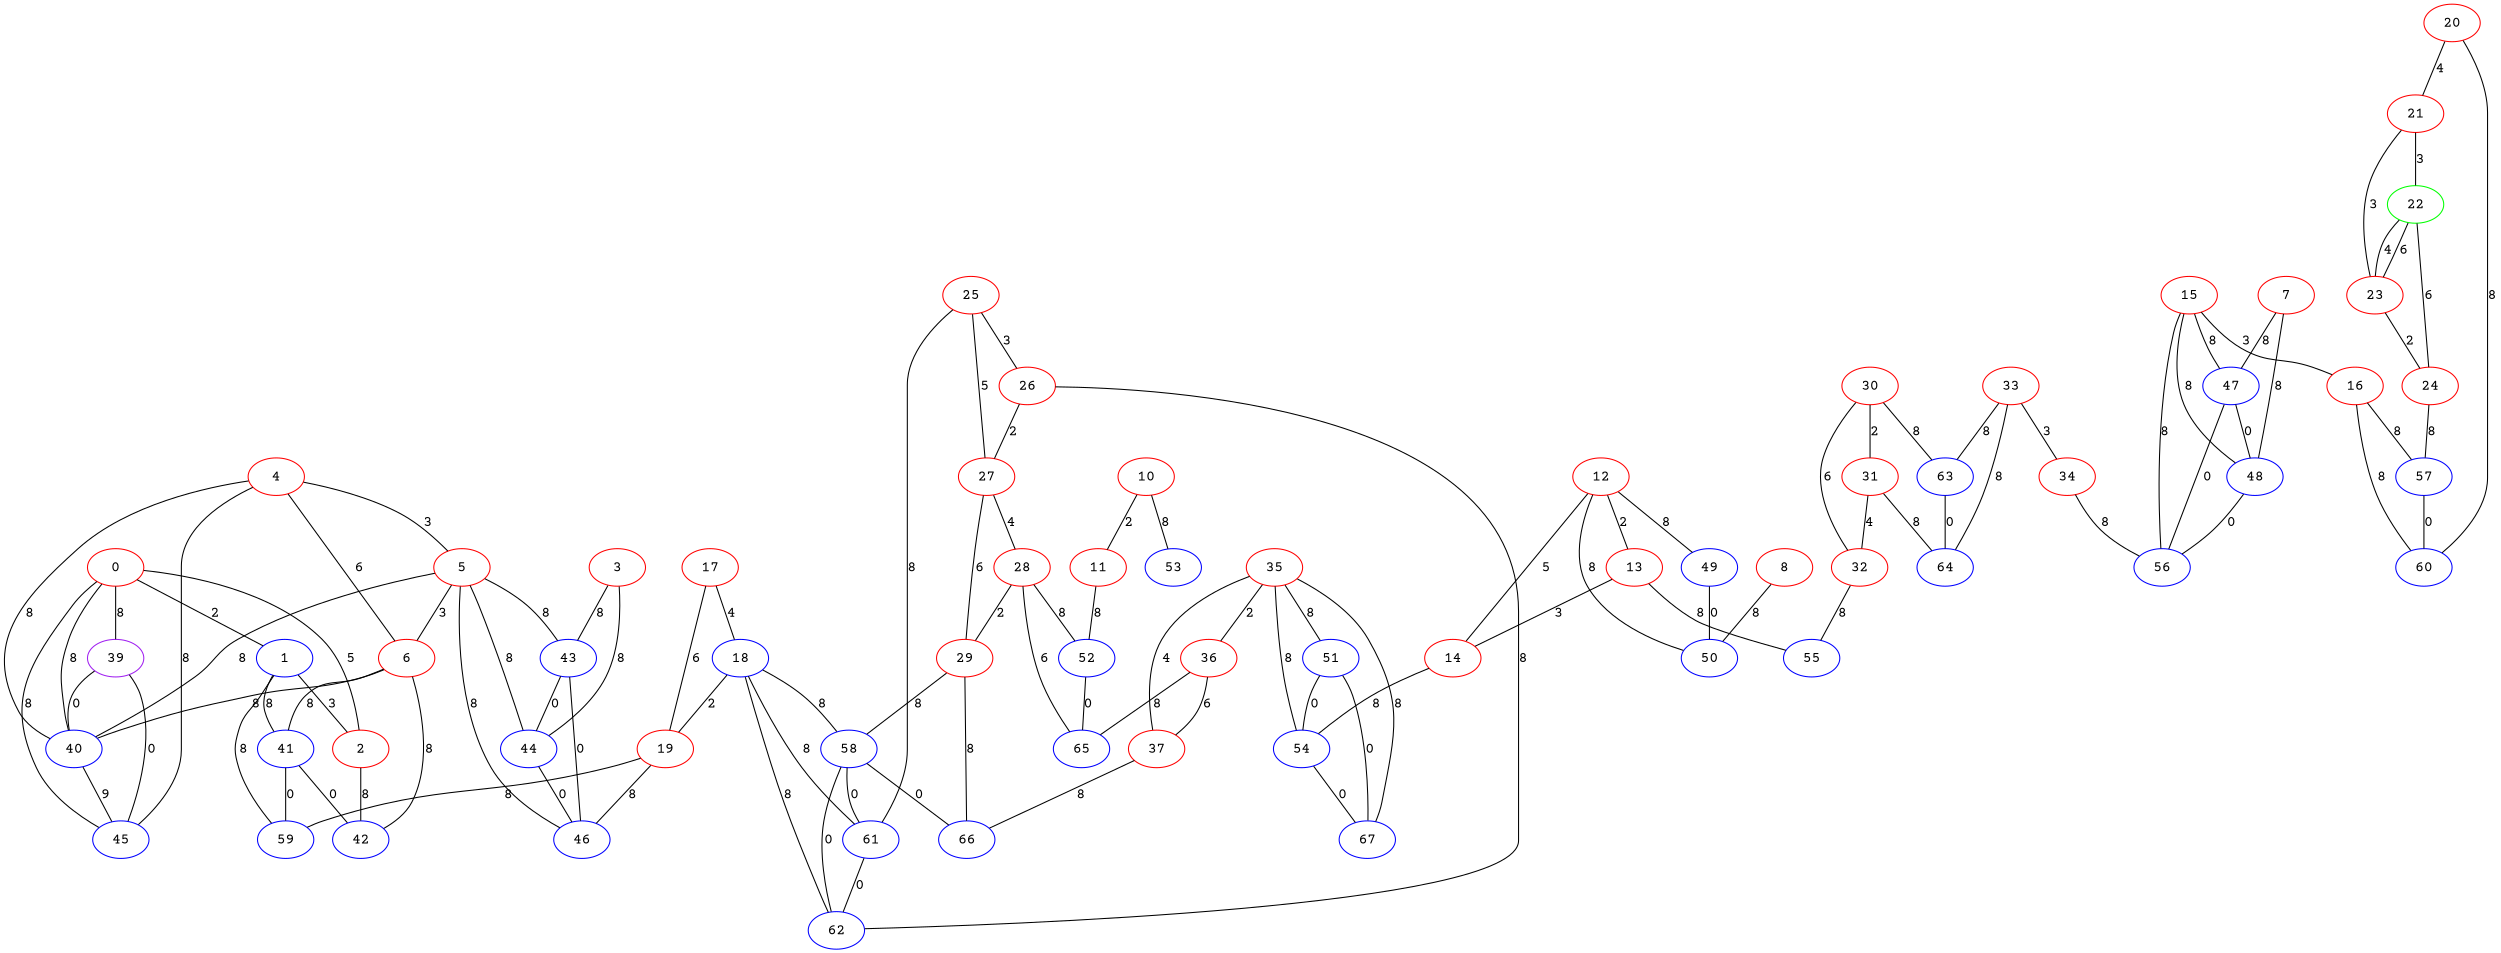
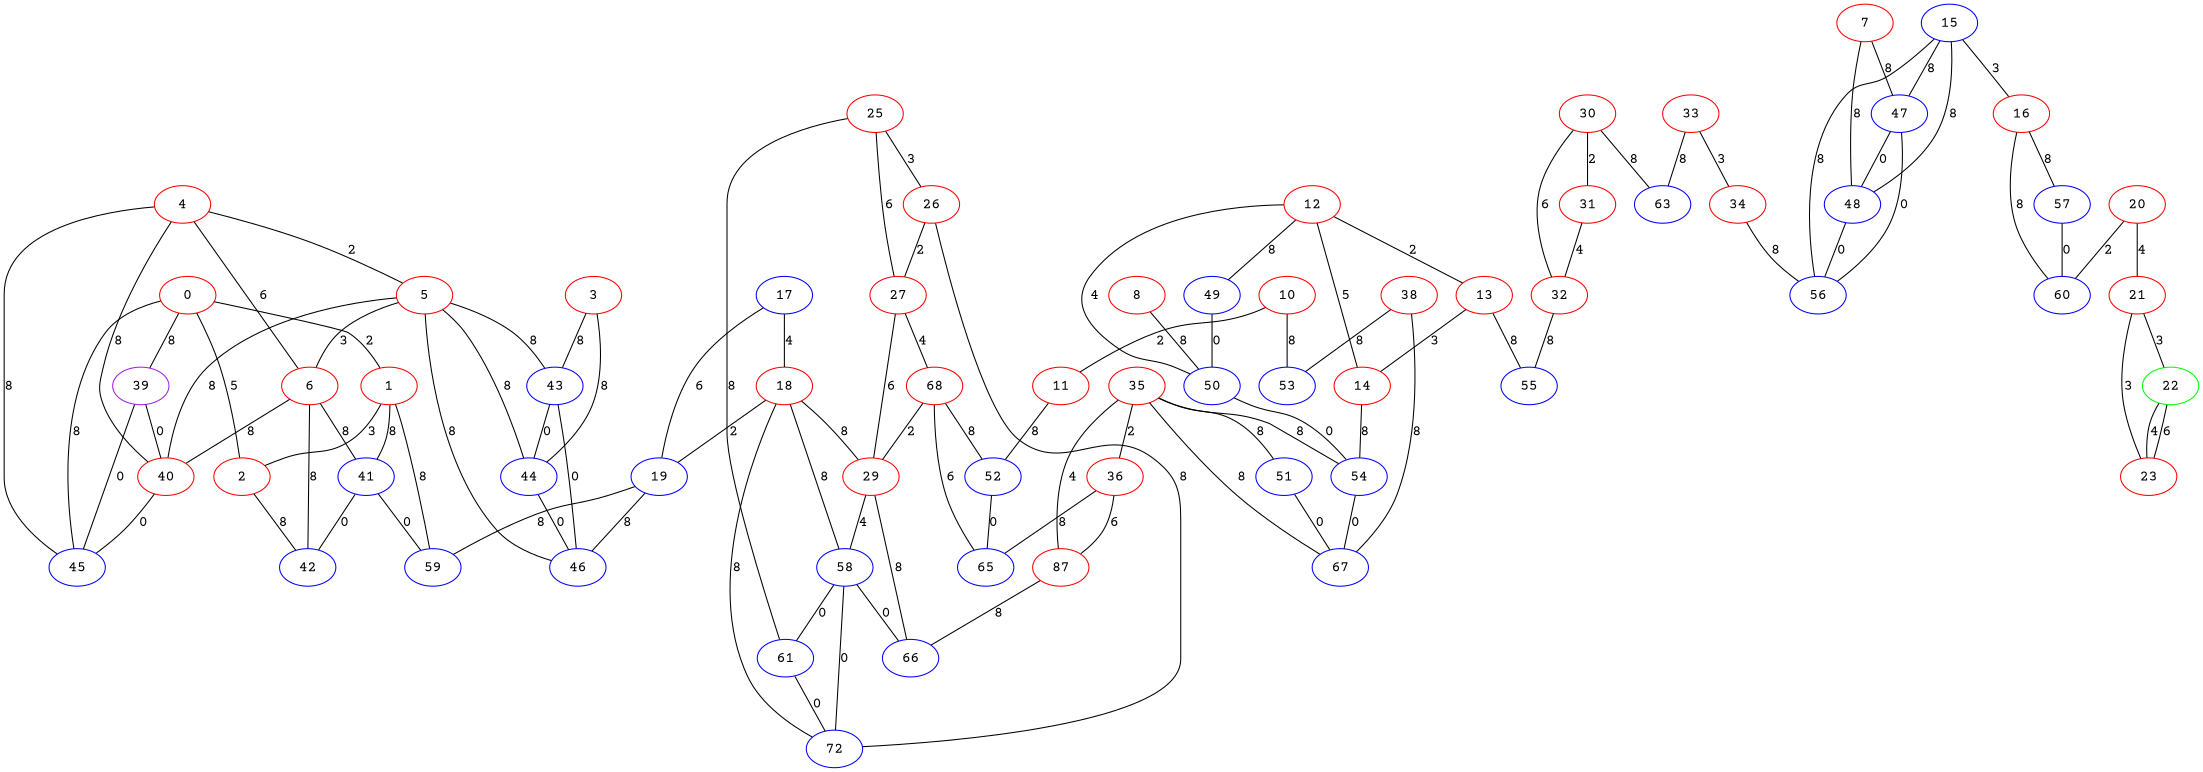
node "38": added
node "15": color red -> blue
edge "20" -- "60": label "8" -> "2"
edge "25" -- "27": label "5" -> "6"
node "24": removed
edge "4" -- "5": label "3" -> "2"
node "17": color red -> blue
node "28": label "28" -> "68"
edge "12" -- "50": label "8" -> "4"
node "64": removed
edge "0" -- "40": removed, label "8"
node "1": color blue -> red
node "18": color blue -> red
edge "51" -- "54": now "50" -- "54"
edge "29" -- "58": label "8" -> "4"
node "40": color blue -> red
node "19": color red -> blue
node "37": label "37" -> "87"
edge "18" -- "61": now "18" -- "29"
edge "40" -- "45": label "9" -> "0"
node "62": label "62" -> "72"
